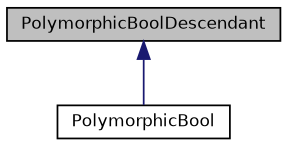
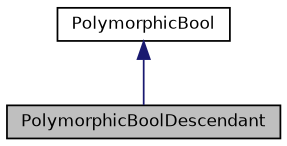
edge "PolymorphicBool" -> "PolymorphicBoolDescendant": reversed
